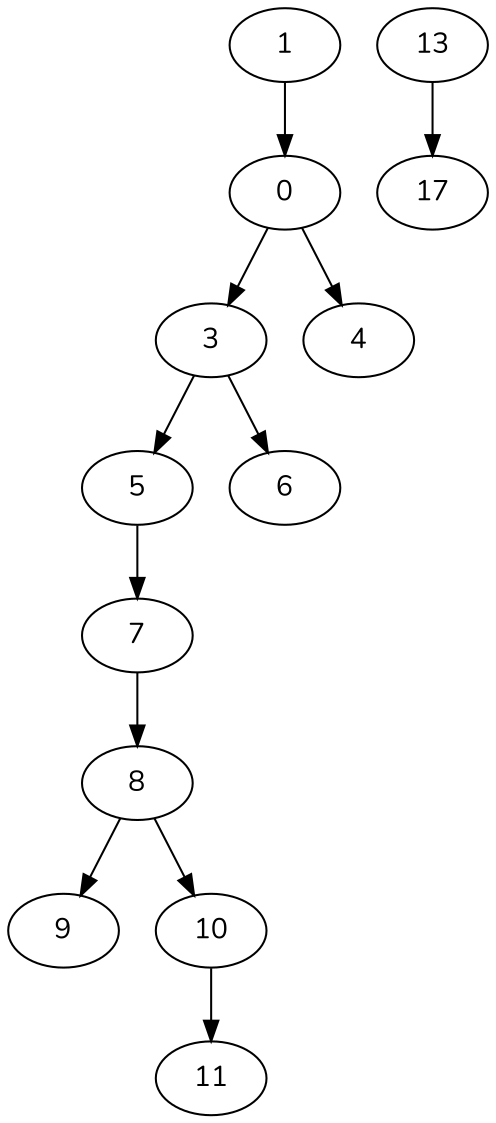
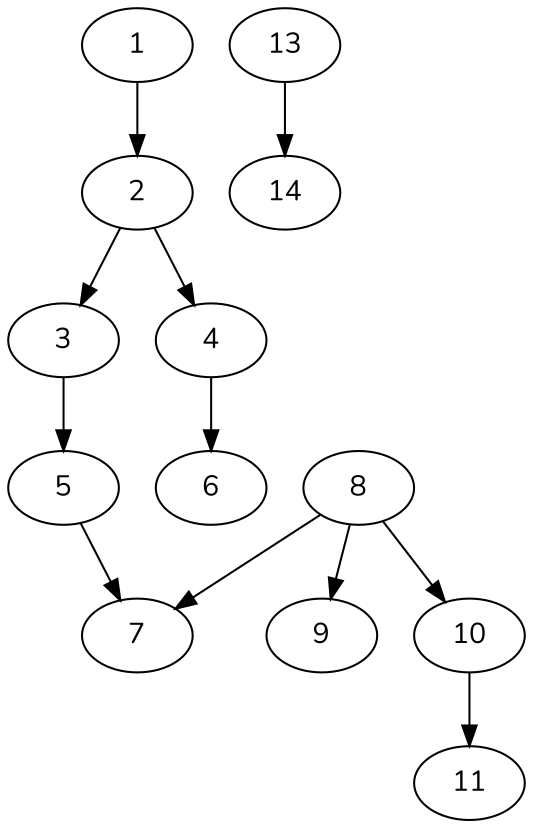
node "0": label "0" -> "2"
node "17": label "17" -> "14"
edge "3" -> "6": now "4" -> "6"
edge "7" -> "8": reversed
